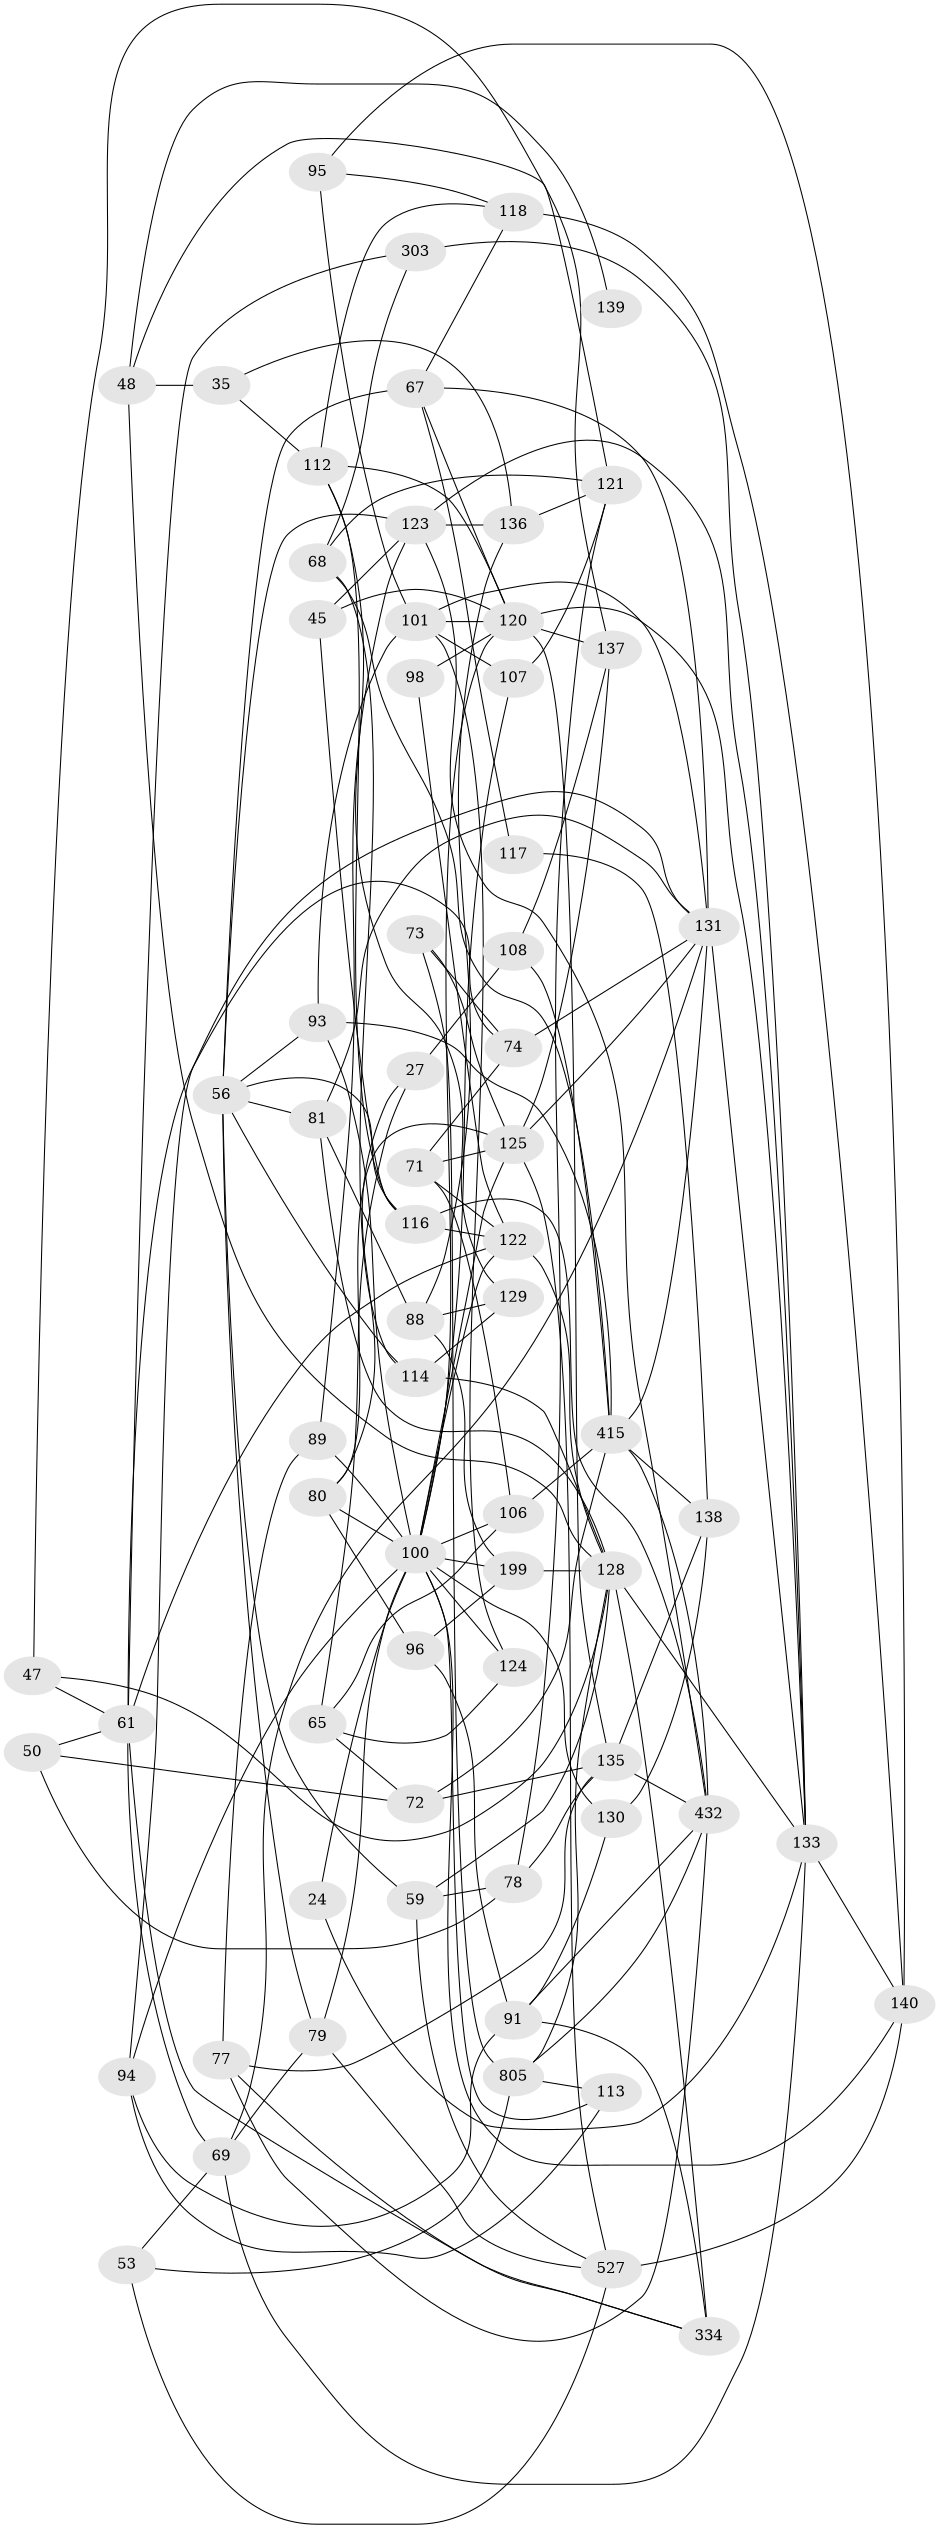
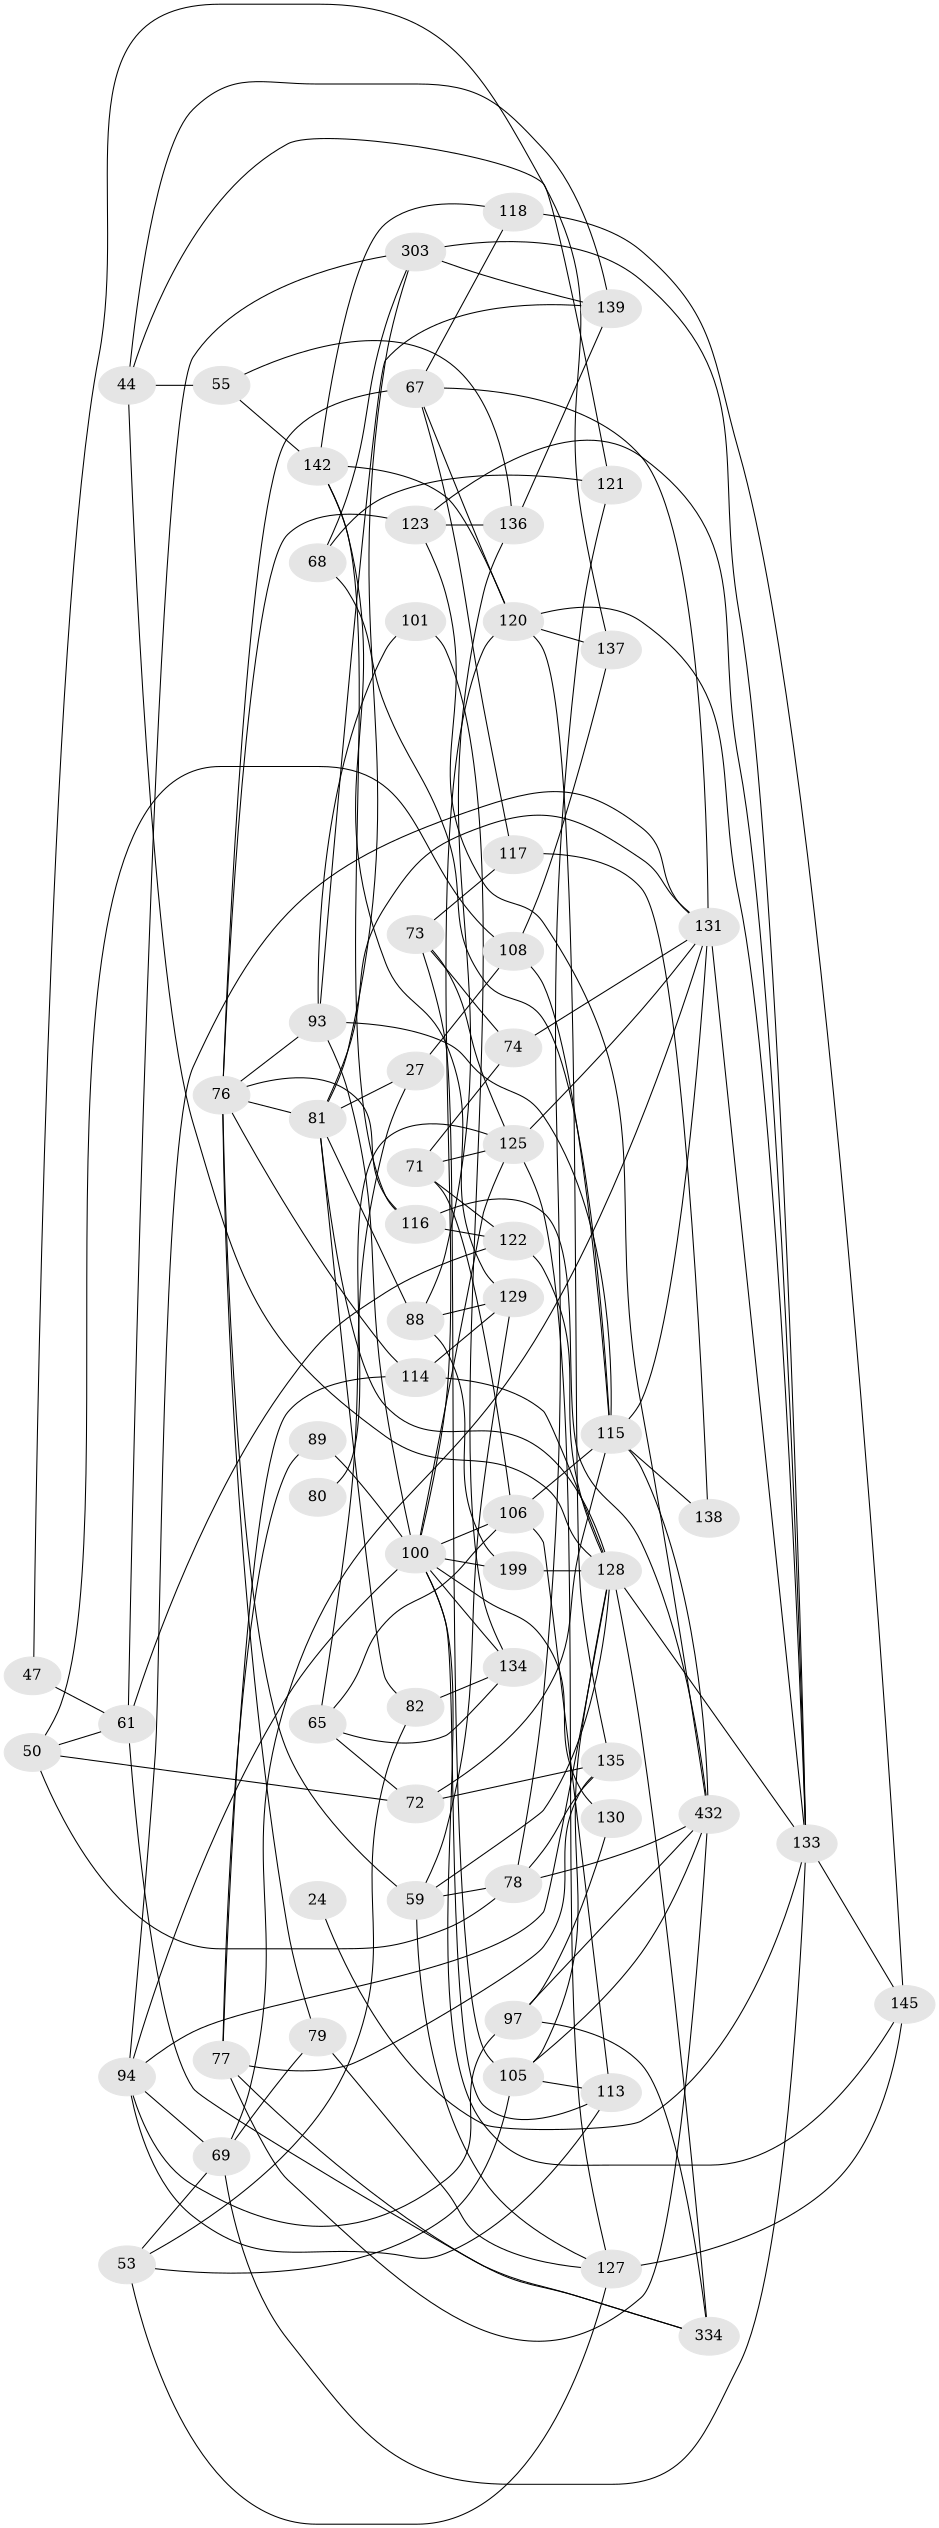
node "95": removed
edge "303" -- "139": added
node "48": label "48" -> "44"
node "35": label "35" -> "55"
node "112": label "112" -> "142"
edge "121" -- "136": now "139" -- "136"
edge "139" -- "93": added
node "45": removed
edge "101" -- "120": removed
edge "101" -- "131": removed
node "98": removed
node "107": removed
edge "303" -- "81": added
edge "117" -- "73": added
edge "137" -- "125": removed
edge "68" -- "114": now "77" -- "114"
edge "108" -- "50": added
edge "123" -- "89": removed
node "56": label "56" -> "76"
edge "74" -- "61": removed
edge "27" -- "80": now "27" -- "81"
edge "122" -- "100": removed
node "415": label "415" -> "115"
edge "80" -- "100": removed
edge "129" -- "59": added
edge "138" -- "135": removed
node "96": removed
node "124": label "124" -> "134"
edge "138" -- "130": removed
node "82": added
edge "100" -- "24": removed
edge "135" -- "432": now "78" -- "432"
edge "100" -- "79": removed
edge "128" -- "47": now "128" -- "94"
edge "106" -- "113": added
edge "61" -- "69": now "94" -- "69"
node "140": label "140" -> "145"
node "91": label "91" -> "97"
node "805": label "805" -> "105"
node "527": label "527" -> "127"
